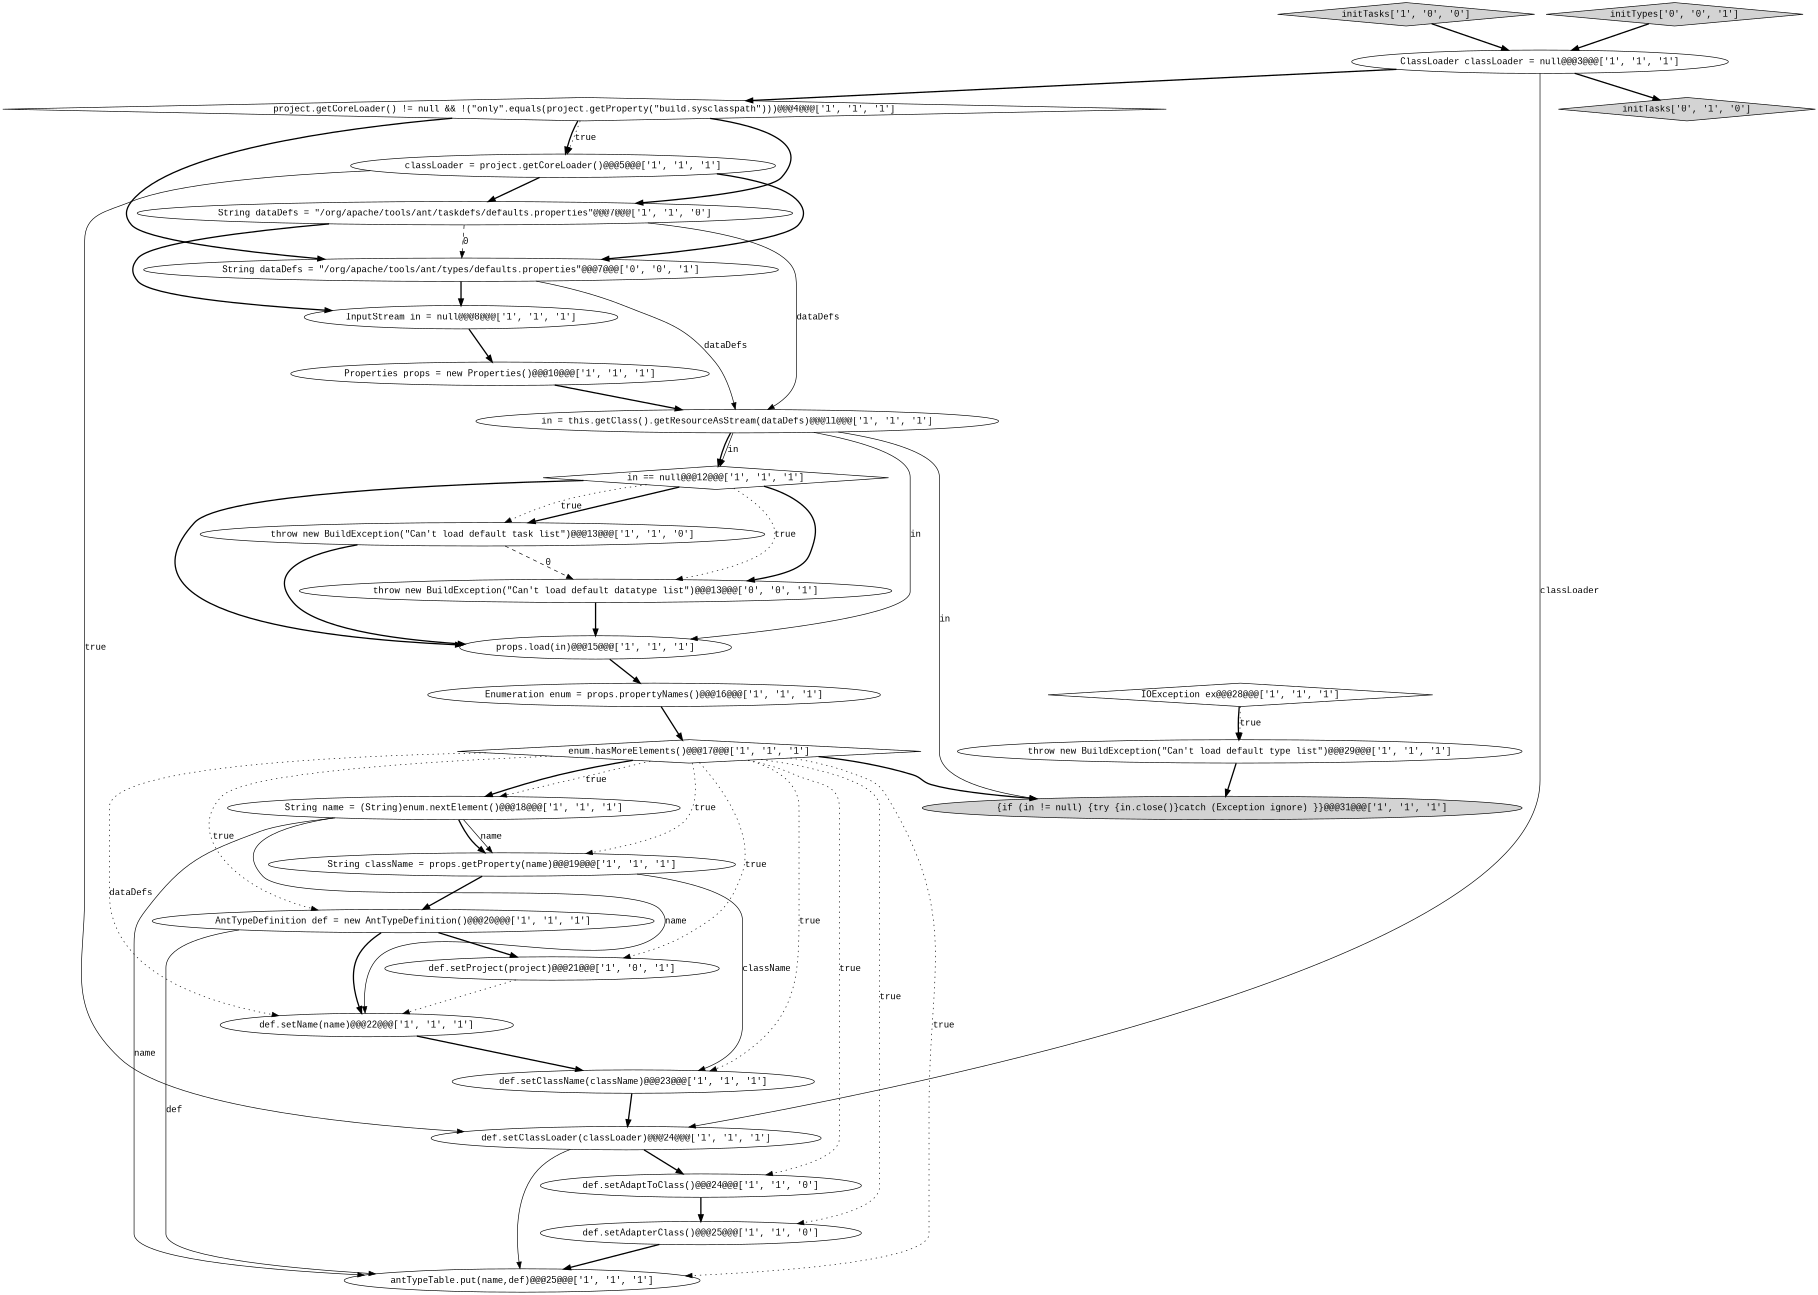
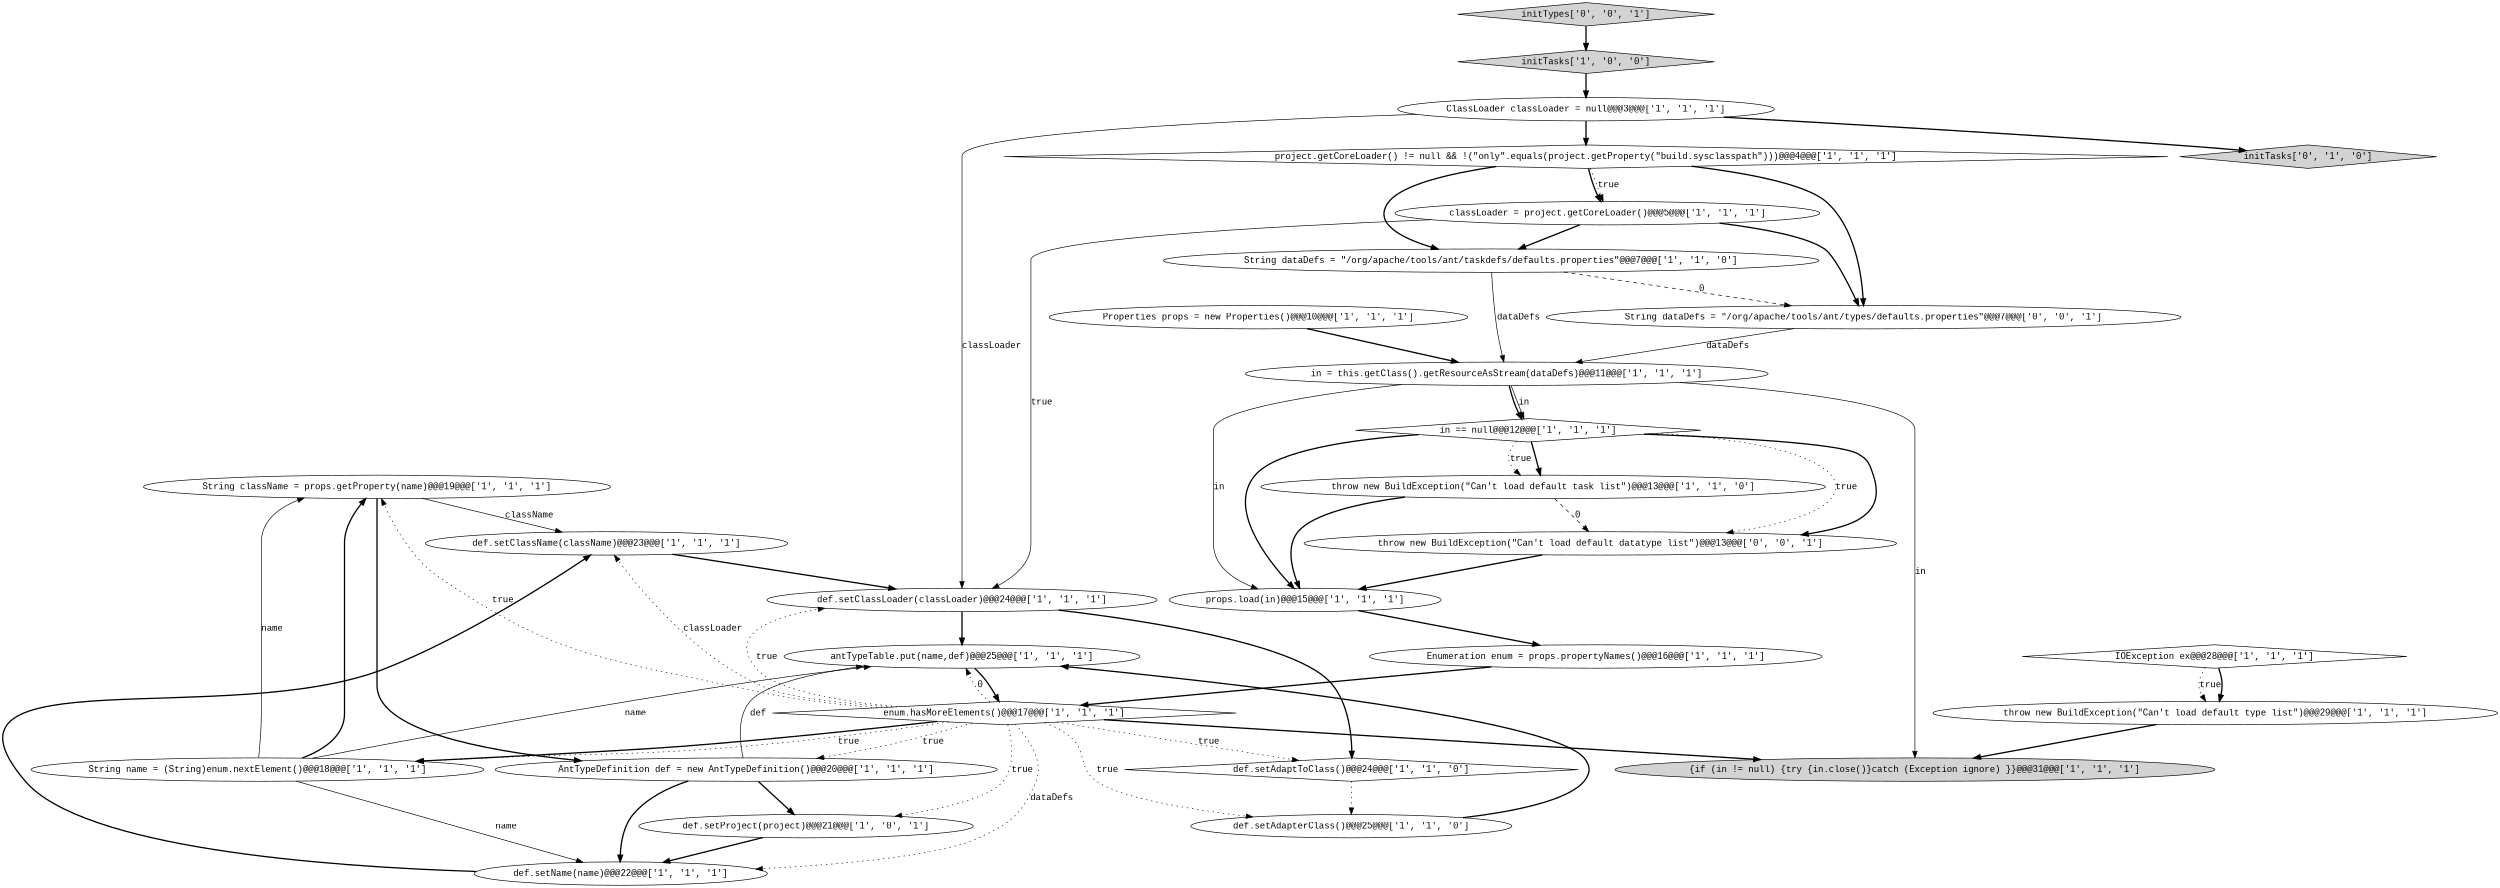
edge "initTypes['0', '0', '1']" -> "ClassLoader classLoader = null@@@3@@@['1', '1', '1']": now "initTypes['0', '0', '1']" -> "initTasks['1', '0', '0']"
node "InputStream in = null@@@8@@@['1', '1', '1']": removed
edge "enum.hasMoreElements()@@@17@@@['1', '1', '1']" -> "def.setClassLoader(classLoader)@@@24@@@['1', '1', '1']": added, label "true"
edge "antTypeTable.put(name,def)@@@25@@@['1', '1', '1']" -> "enum.hasMoreElements()@@@17@@@['1', '1', '1']": added
edge "enum.hasMoreElements()@@@17@@@['1', '1', '1']" -> "def.setClassName(className)@@@23@@@['1', '1', '1']": label "true" -> "classLoader"
edge "def.setProject(project)@@@21@@@['1', '0', '1']" -> "def.setName(name)@@@22@@@['1', '1', '1']": style dotted -> bold
edge "enum.hasMoreElements()@@@17@@@['1', '1', '1']" -> "antTypeTable.put(name,def)@@@25@@@['1', '1', '1']": label "true" -> "0"
node "def.setAdaptToClass()@@@24@@@['1', '1', '0']": shape ellipse -> diamond
edge "def.setClassLoader(classLoader)@@@24@@@['1', '1', '1']" -> "antTypeTable.put(name,def)@@@25@@@['1', '1', '1']": style solid -> bold
edge "def.setAdaptToClass()@@@24@@@['1', '1', '0']" -> "def.setAdapterClass()@@@25@@@['1', '1', '0']": style bold -> dotted
